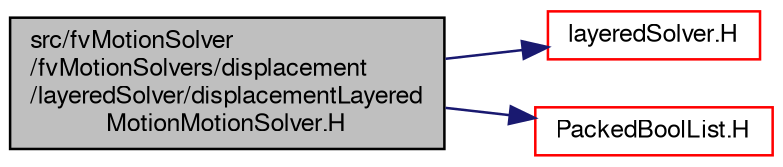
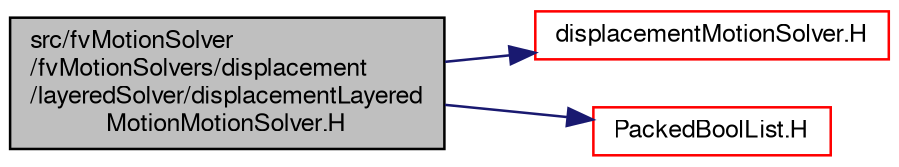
node "layeredSolver.H": label "layeredSolver.H" -> "displacementMotionSolver.H"
